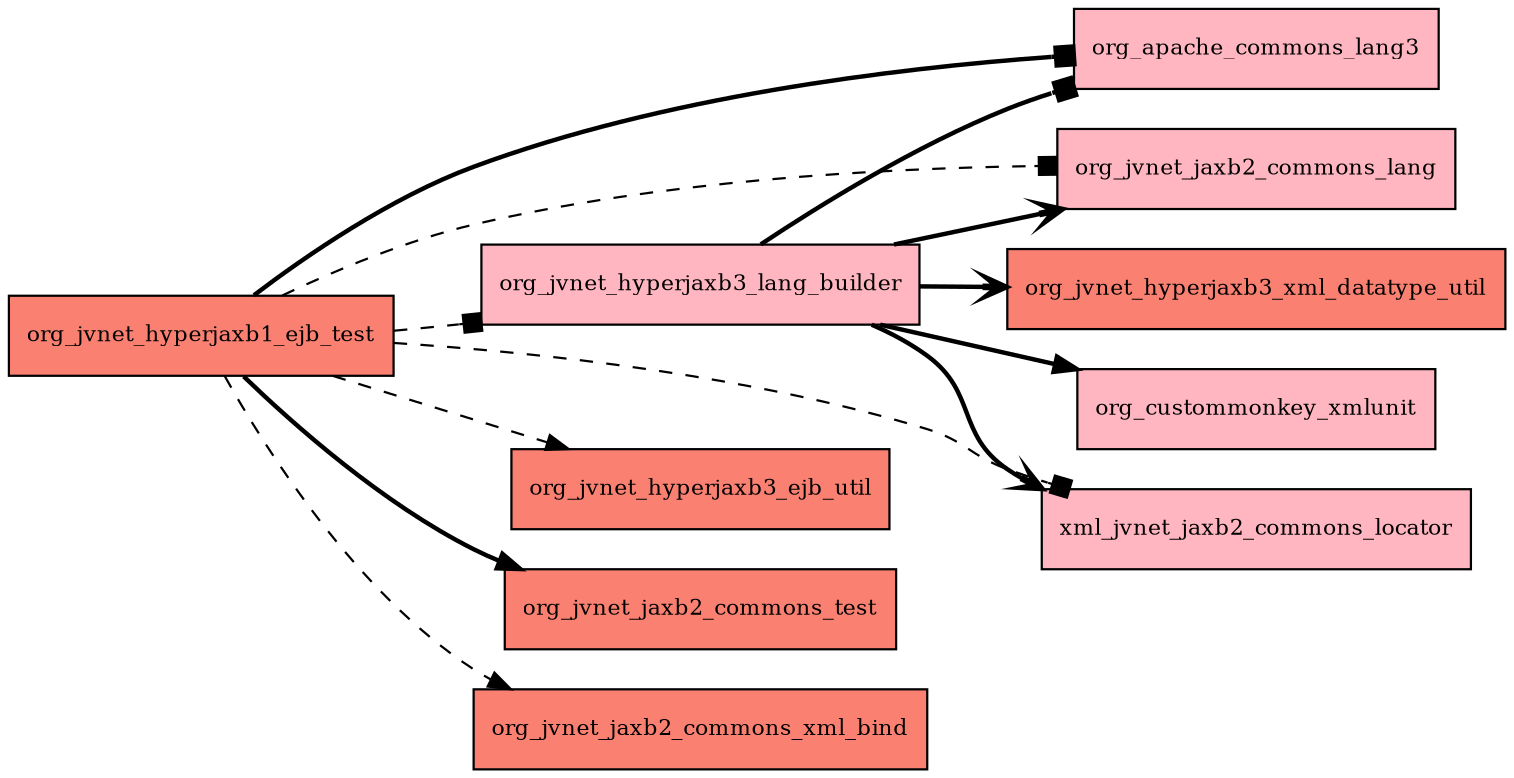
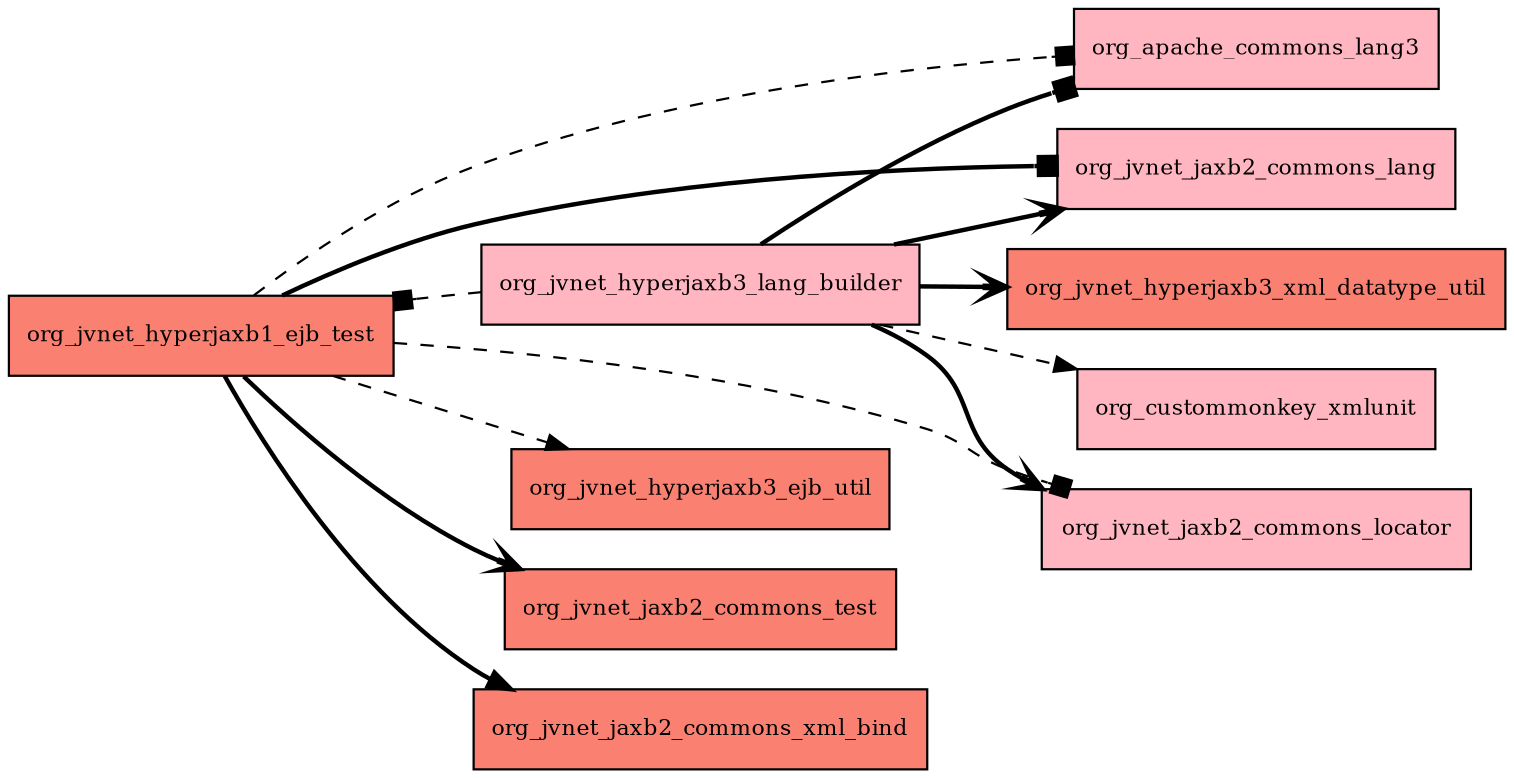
edge "org_jvnet_hyperjaxb1_ejb_test" -> "org_apache_commons_lang3": style bold -> dashed
edge "org_jvnet_hyperjaxb1_ejb_test" -> "org_jvnet_jaxb2_commons_lang": style dashed -> bold
edge "org_jvnet_hyperjaxb1_ejb_test" -> "org_jvnet_hyperjaxb3_lang_builder": reversed
edge "org_jvnet_hyperjaxb3_lang_builder" -> "org_custommonkey_xmlunit": style bold -> dashed
edge "org_jvnet_hyperjaxb1_ejb_test" -> "org_jvnet_jaxb2_commons_test": arrowhead normal -> vee
node "xml_jvnet_jaxb2_commons_locator": label "xml_jvnet_jaxb2_commons_locator" -> "org_jvnet_jaxb2_commons_locator"
edge "org_jvnet_hyperjaxb1_ejb_test" -> "org_jvnet_jaxb2_commons_xml_bind": style dashed -> bold
